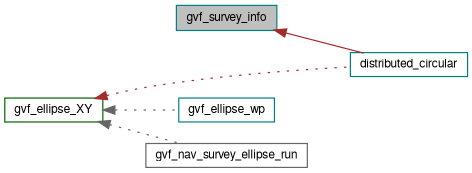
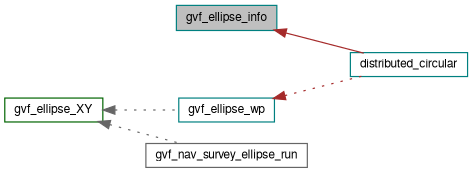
node "gvf_survey_info": label "gvf_survey_info" -> "gvf_ellipse_info"
edge "distributed_circular" -> "gvf_ellipse_XY": now "distributed_circular" -> "gvf_ellipse_wp"
